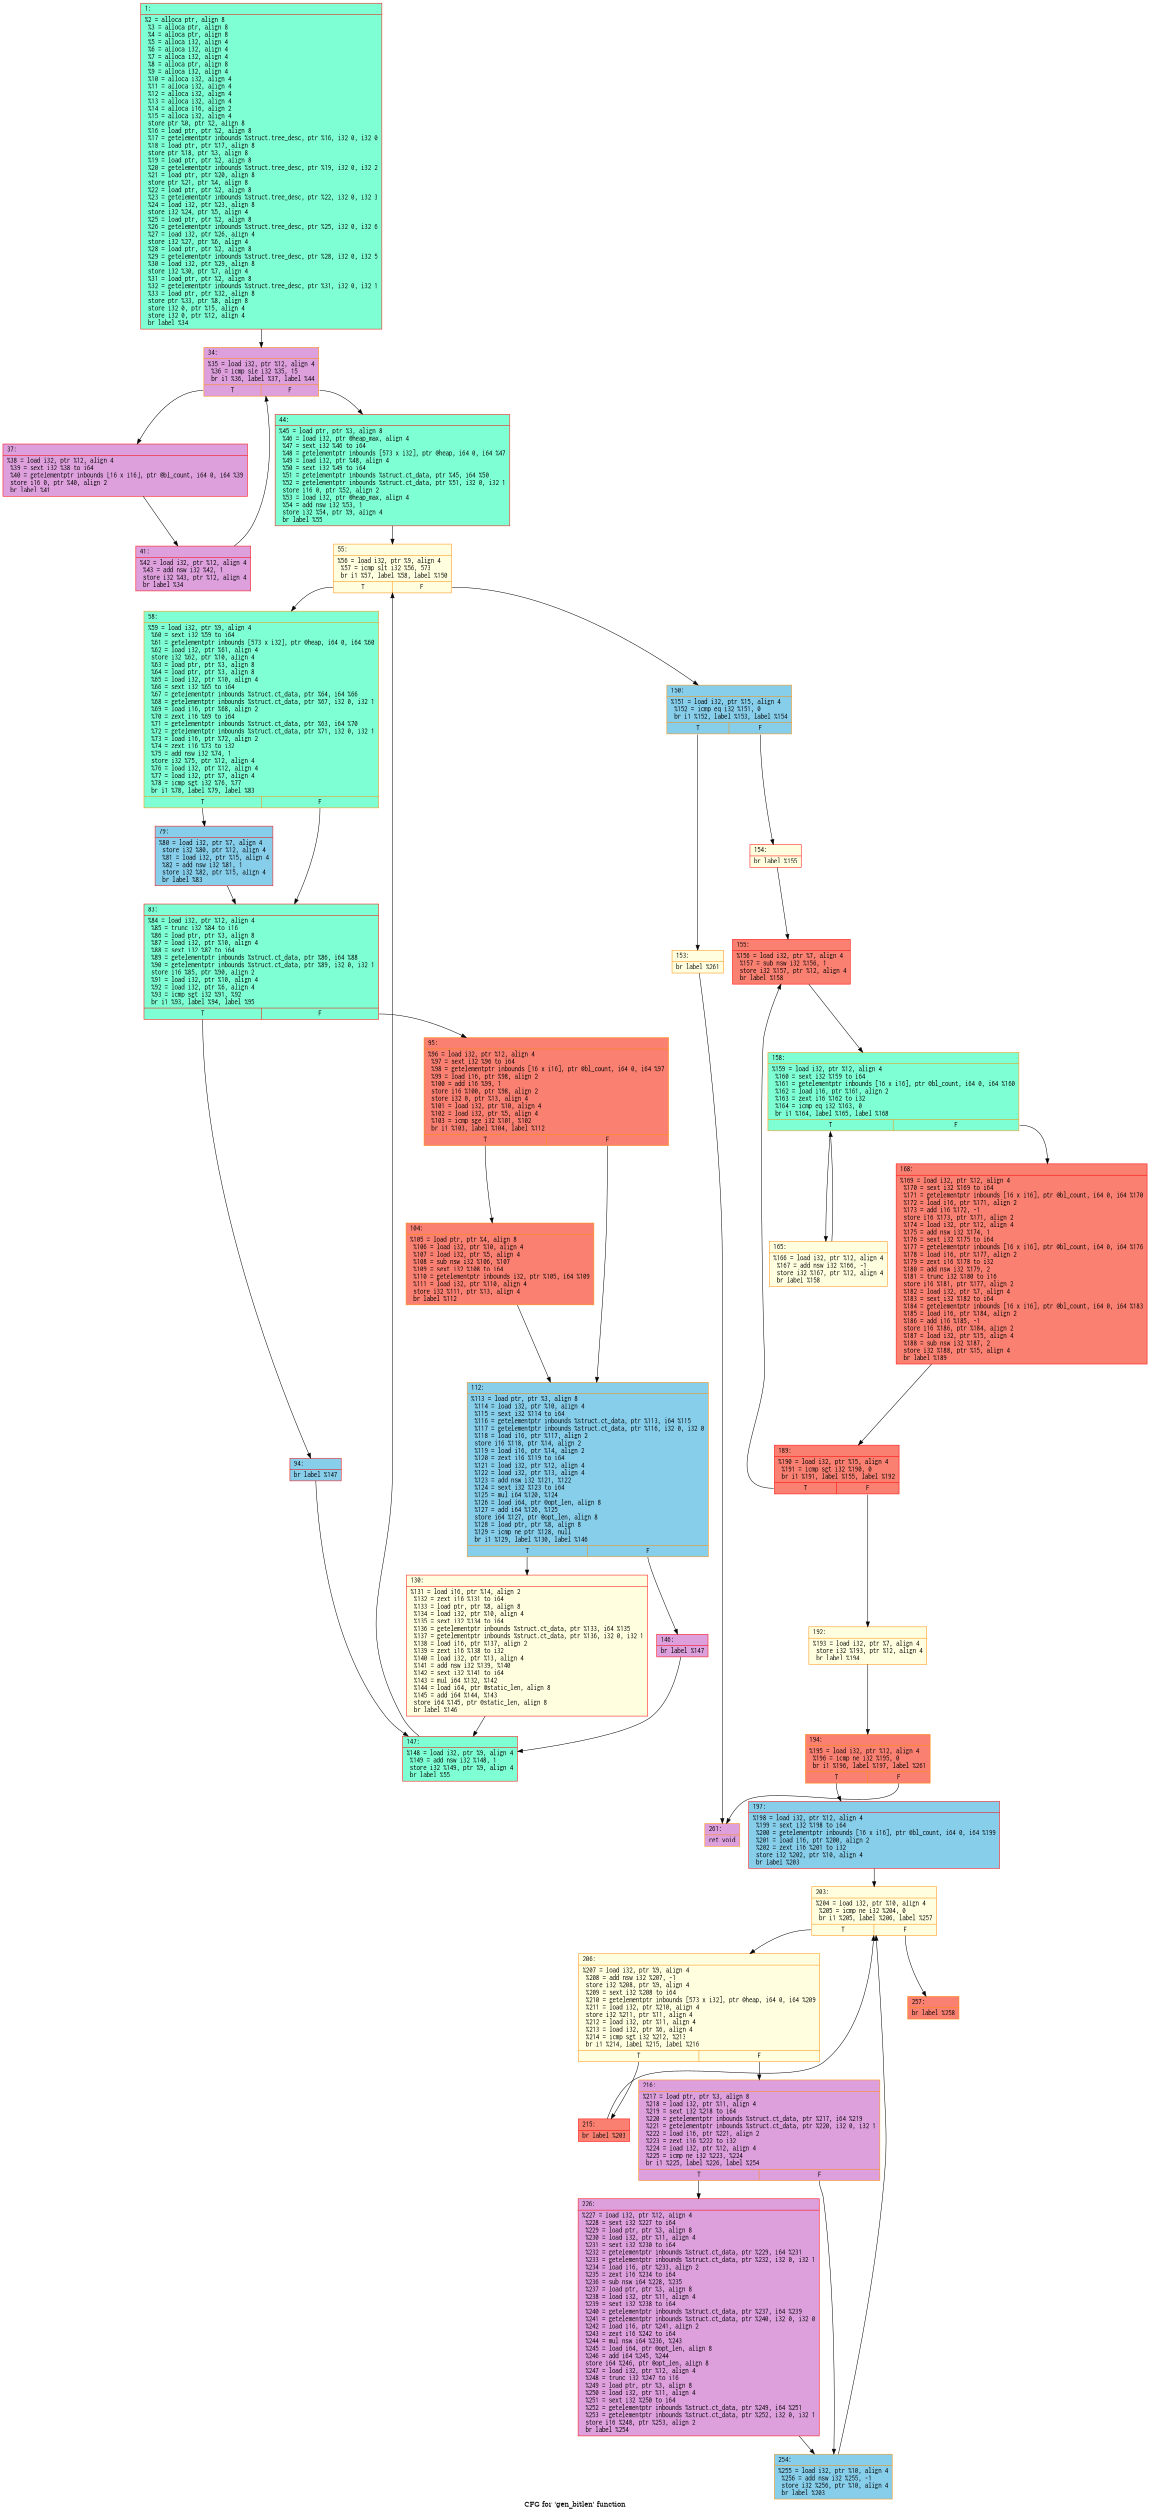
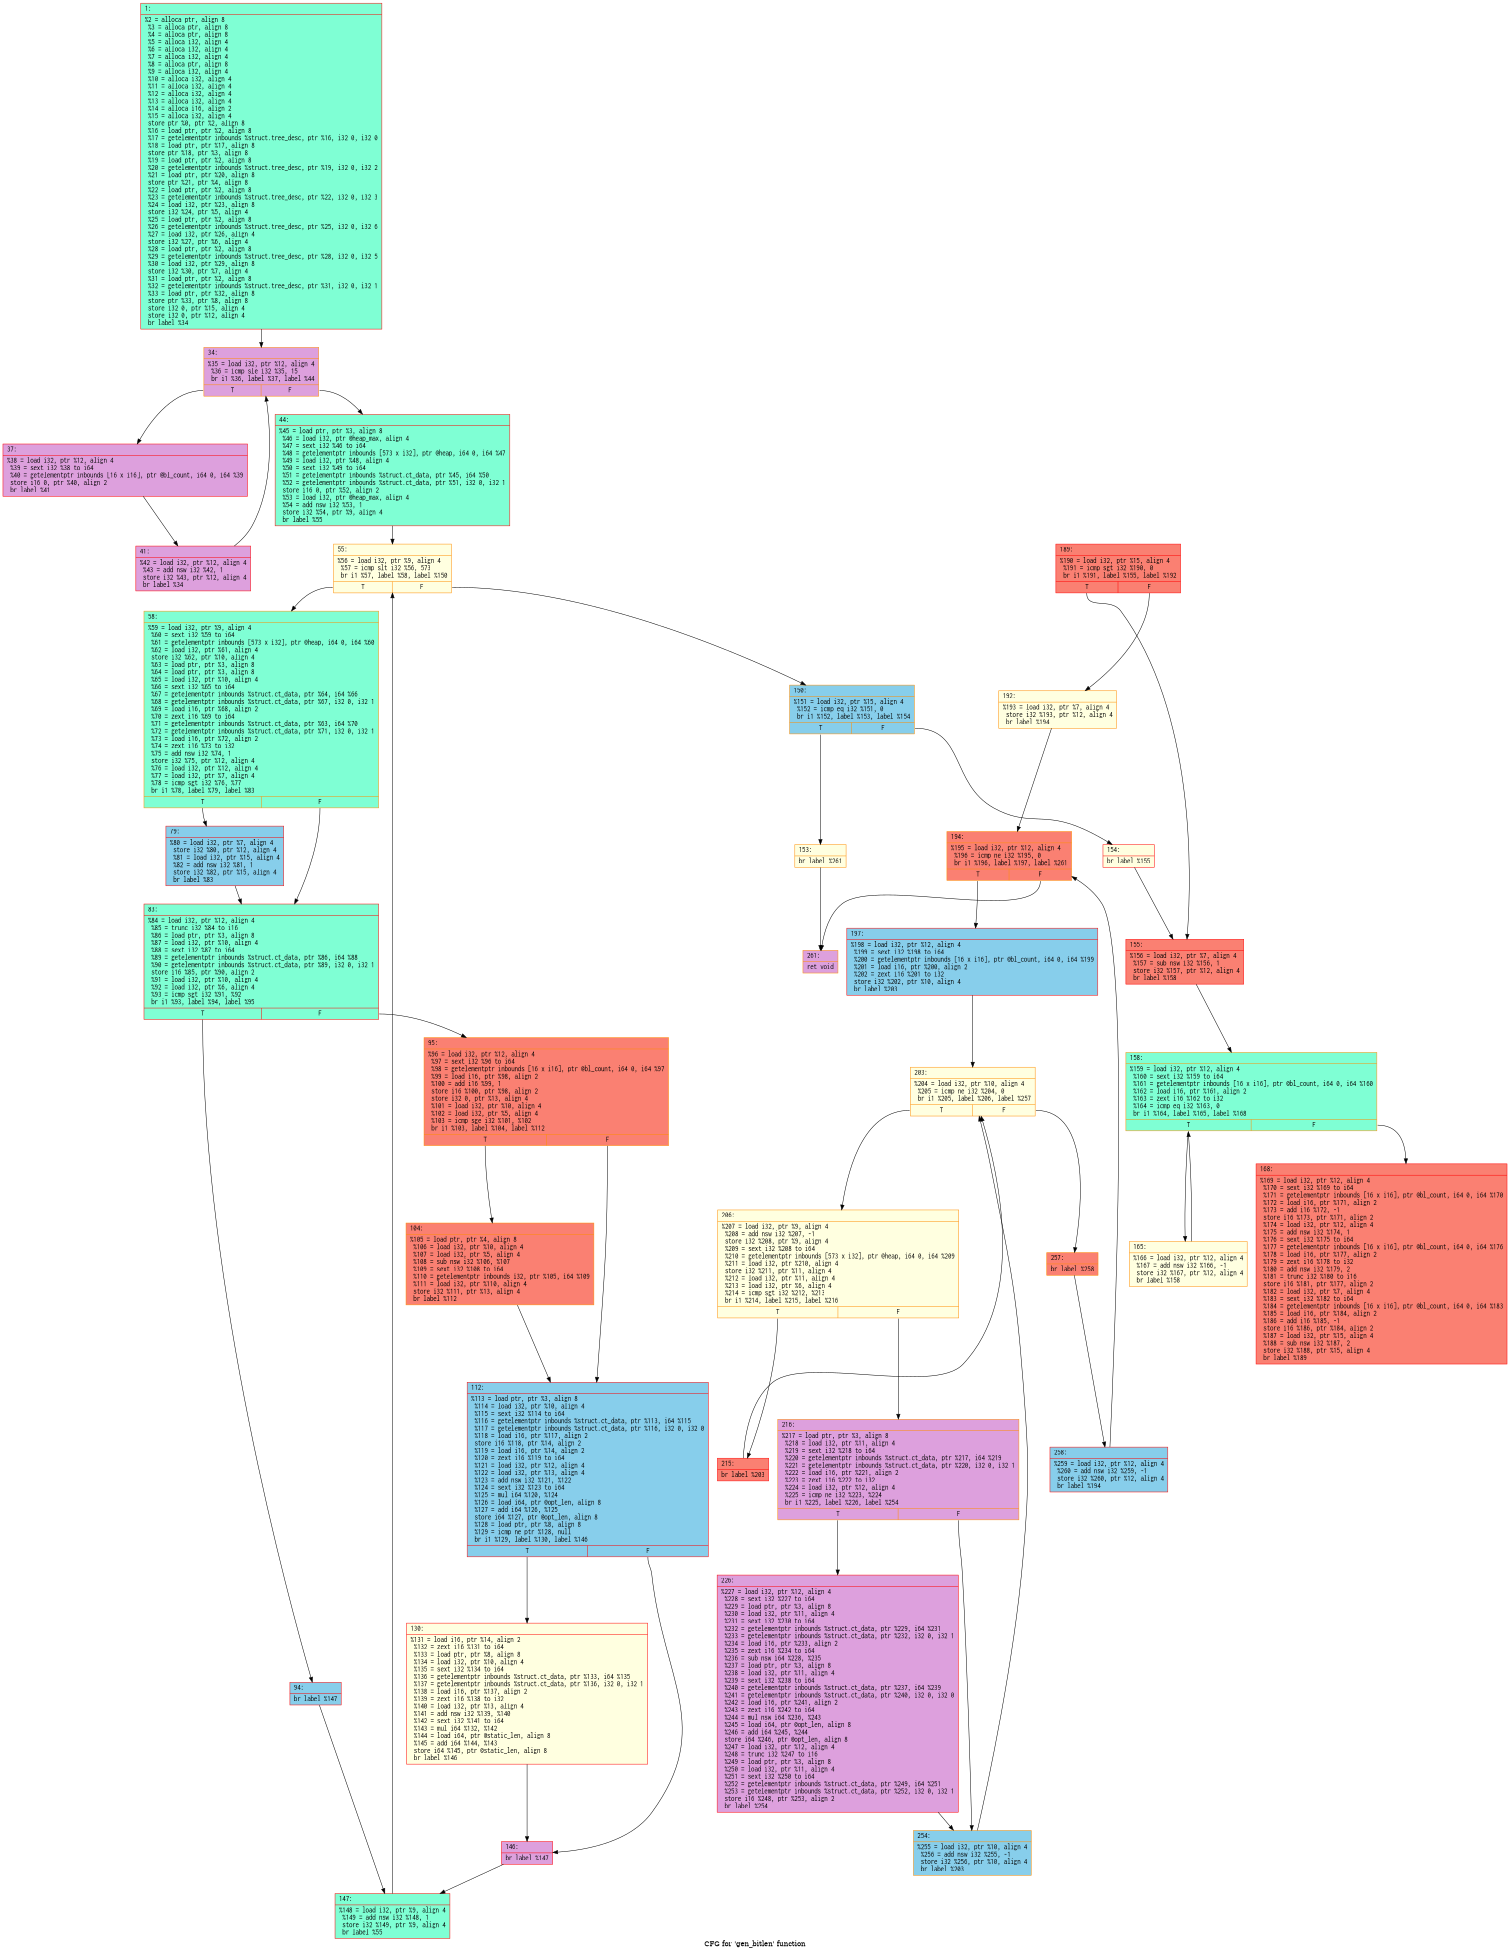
edge "168:" -> "189:": removed
node "112:": color darkorange -> red
node "258:": added
edge "130:" -> "147:": now "130:" -> "146:"
